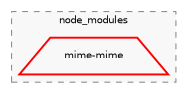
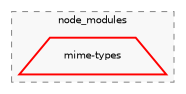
node "mime-mime": label "mime-mime" -> "mime-types"
